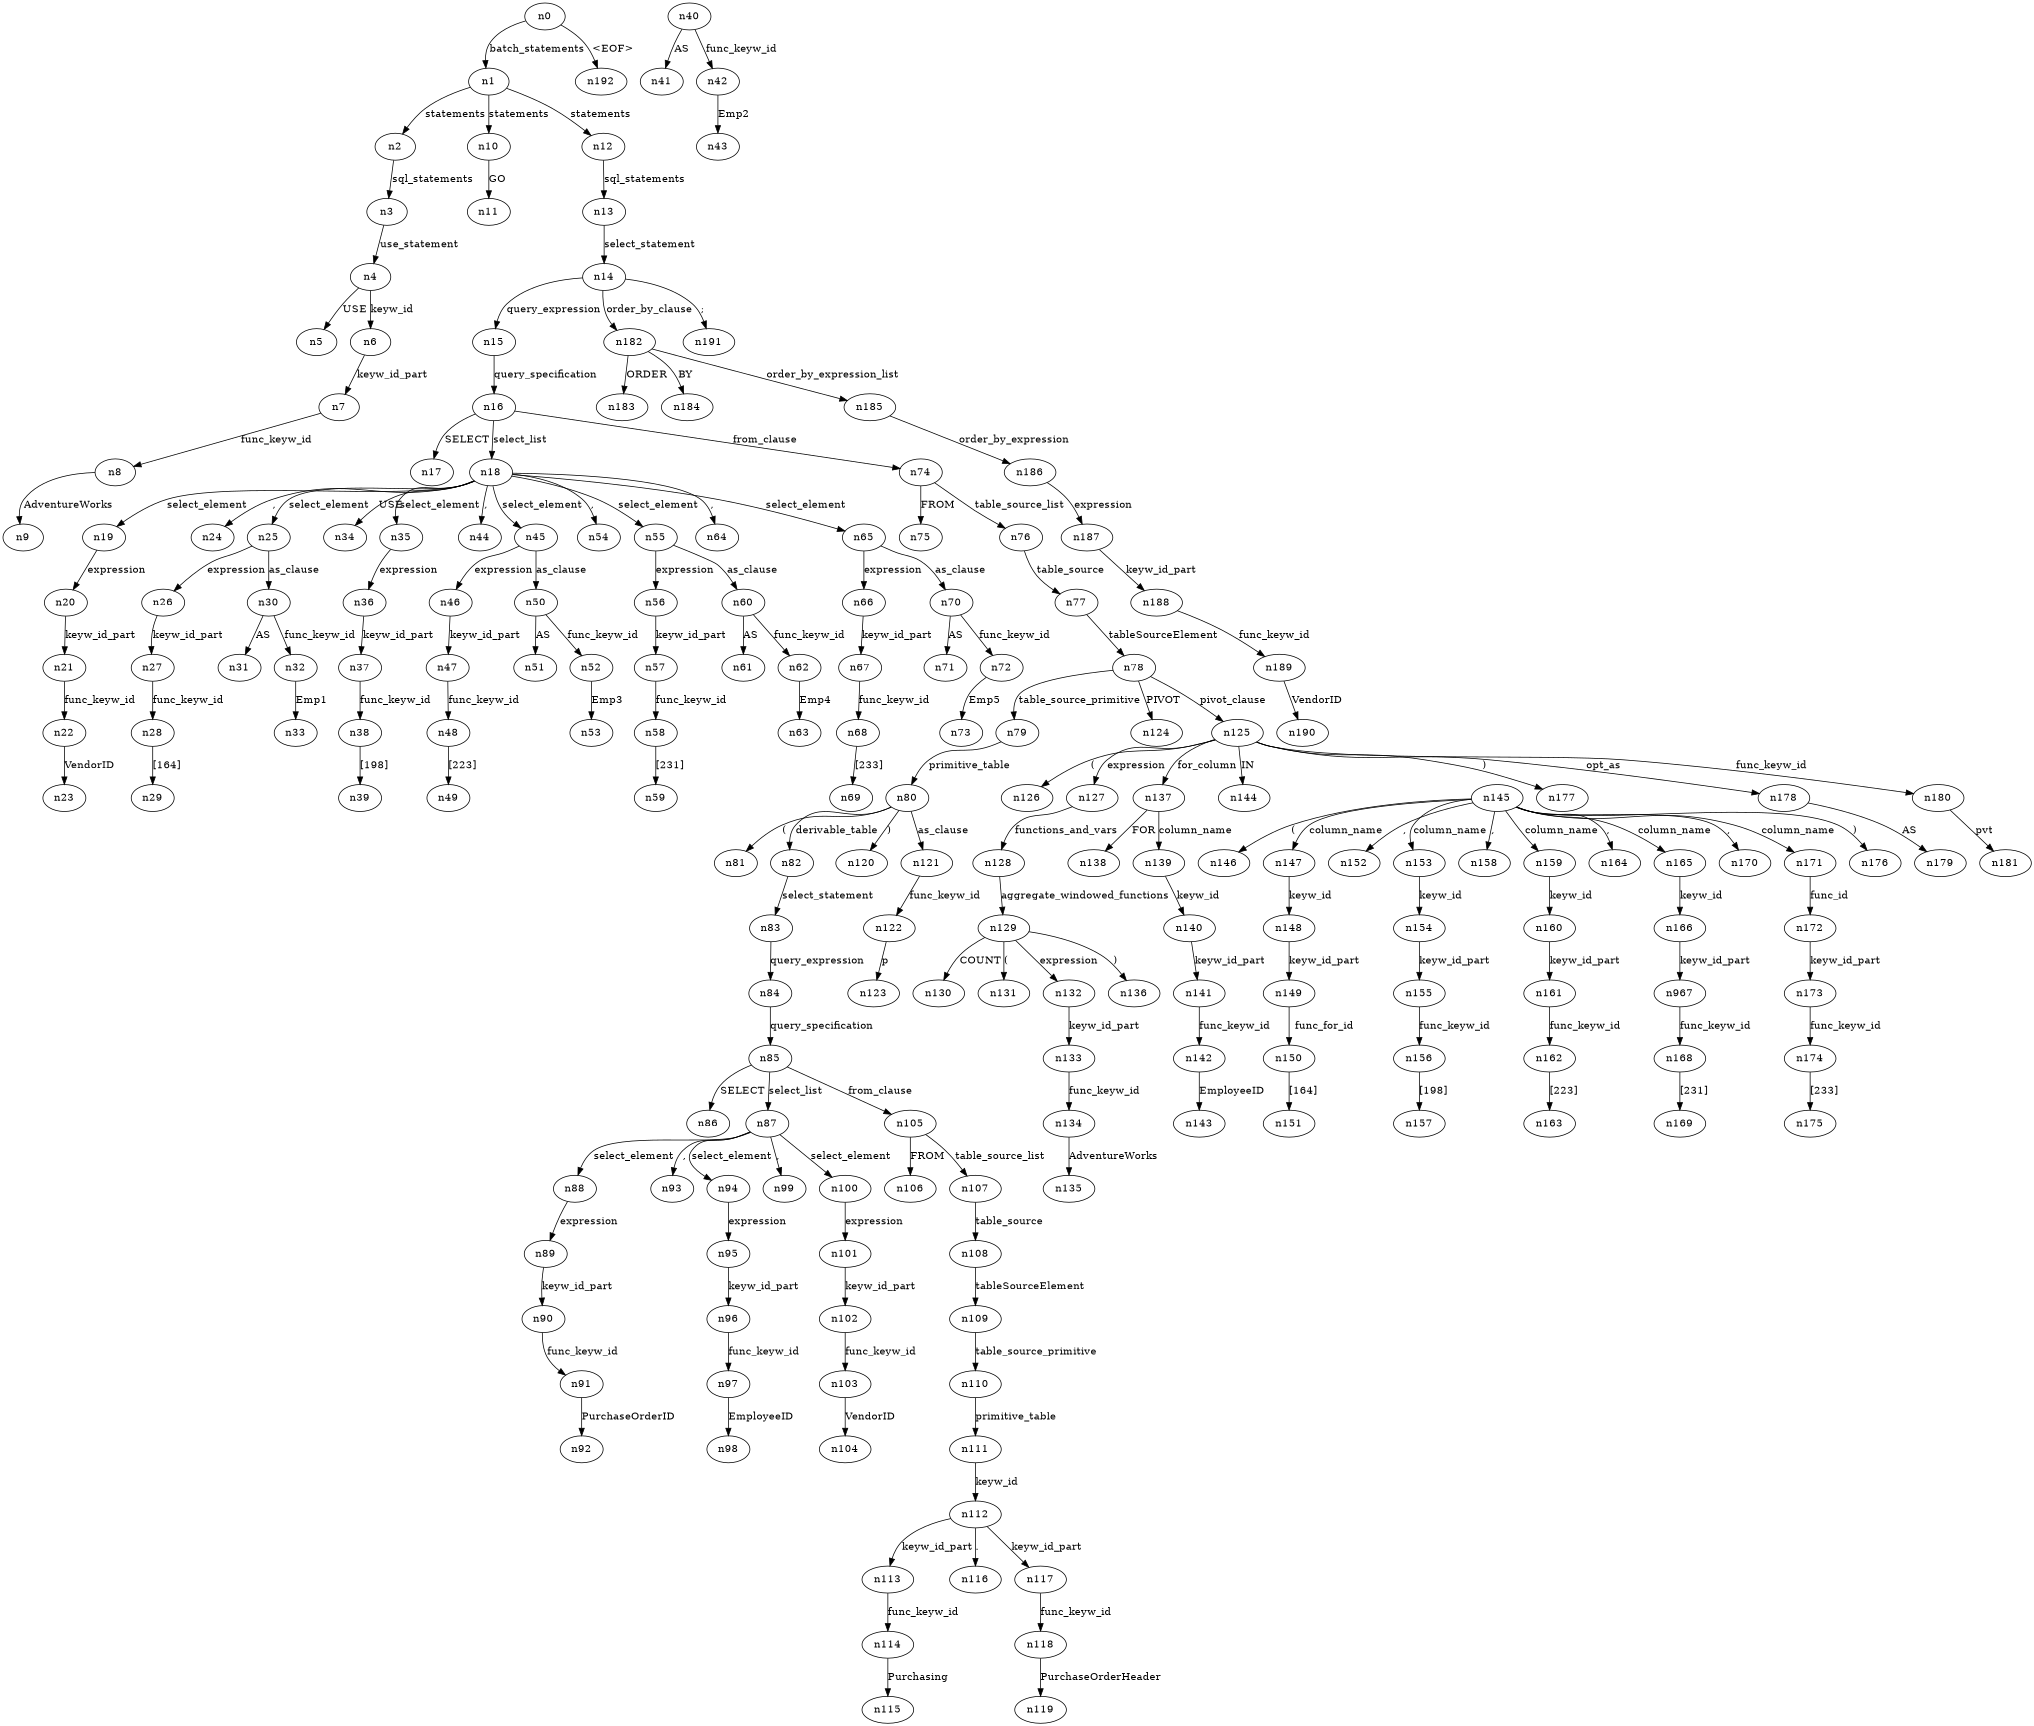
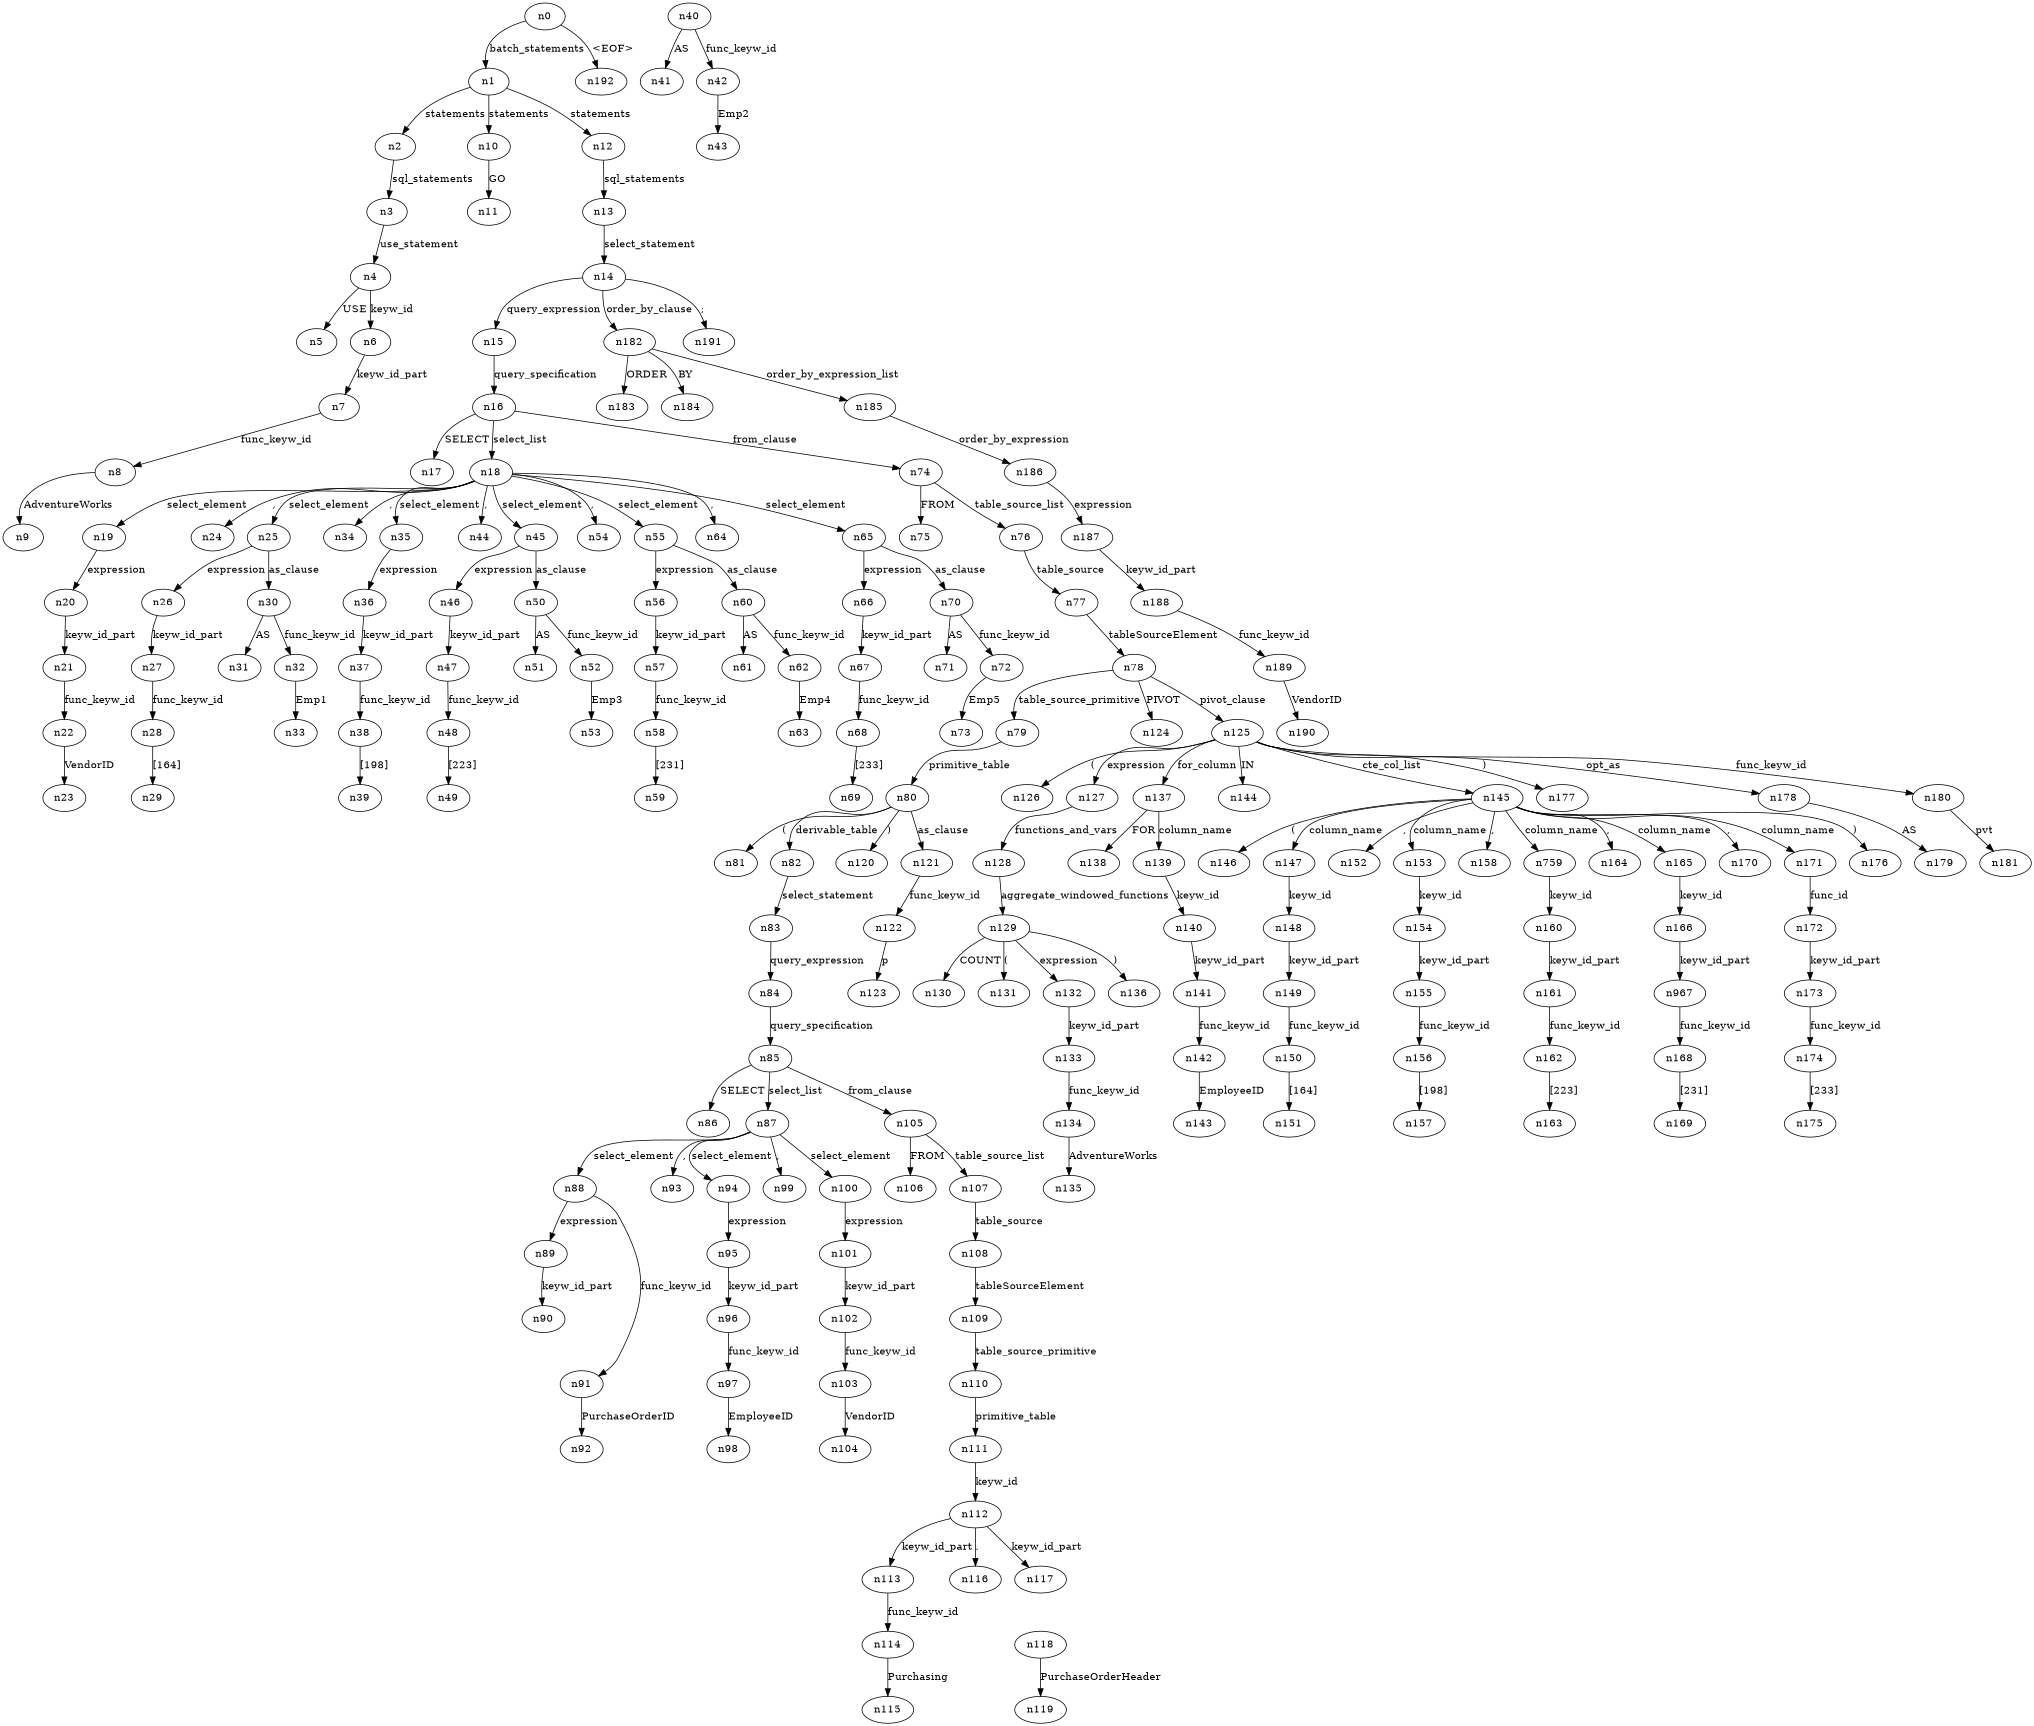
edge "n18" -> "n34": label "USE" -> ","
edge "n125" -> "n145": added, label "cte_col_list"
node "n159": label "n159" -> "n759"
edge "n149" -> "n150": label "func_for_id" -> "func_keyw_id"
edge "n90" -> "n91": now "n88" -> "n91"
edge "n117" -> "n118": removed, label "func_keyw_id"
